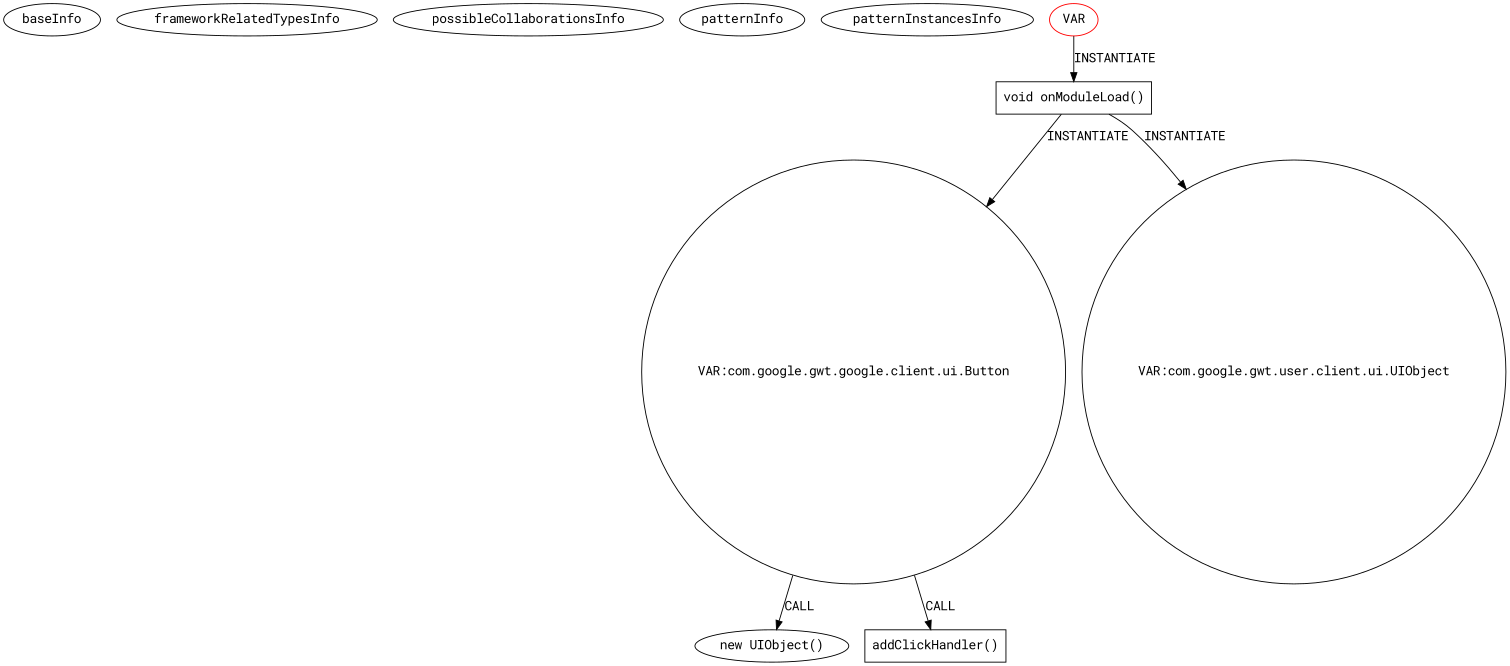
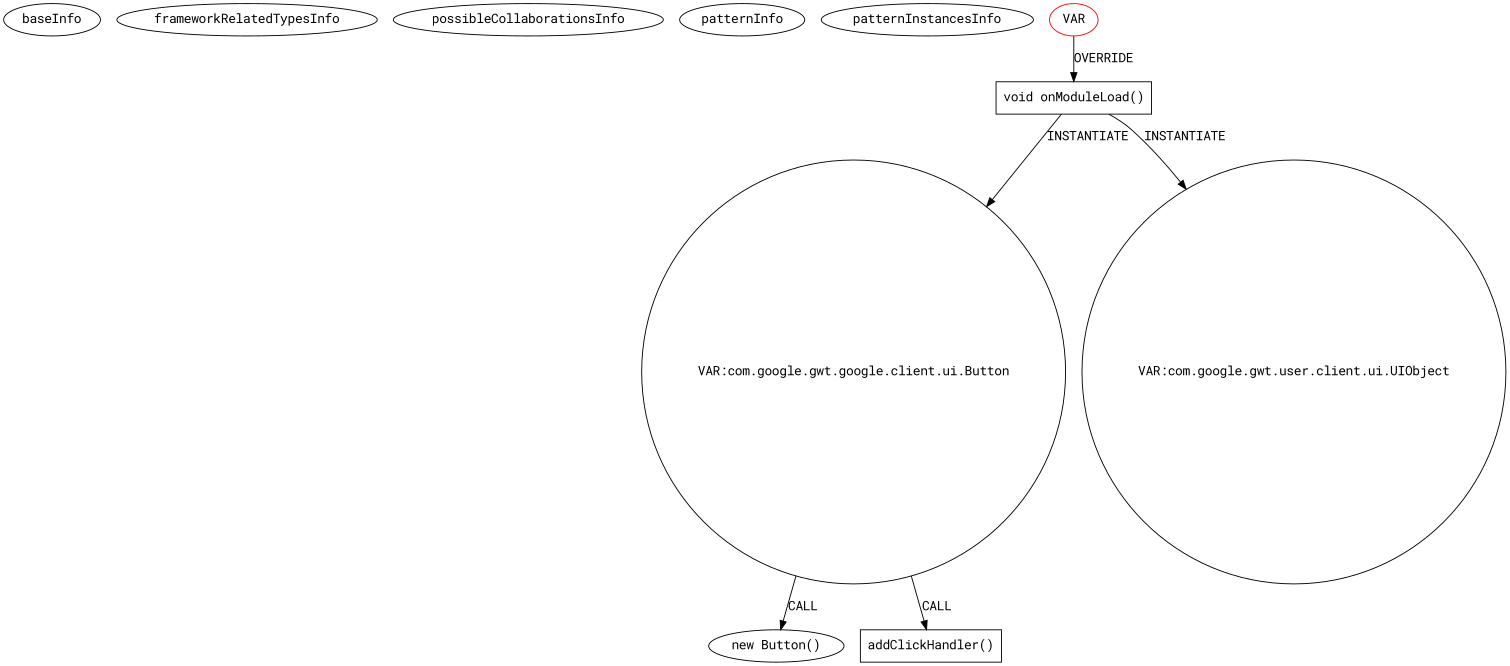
edge "VAR" -> "void onModuleLoad()": label "INSTANTIATE" -> "OVERRIDE"
node "new UIObject()": label "new UIObject()" -> "new Button()"
